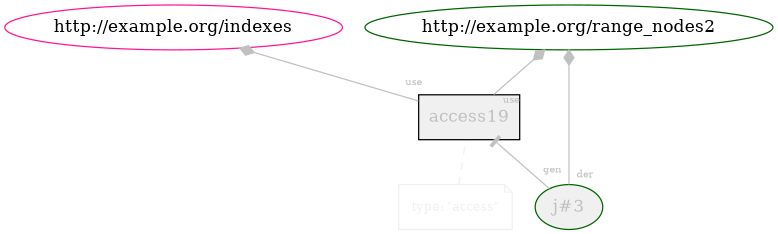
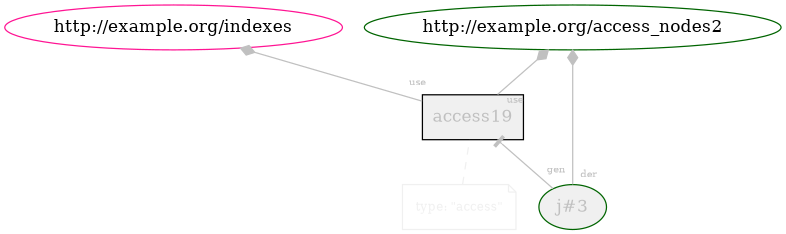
node "http://example.org/range_nodes2": label "http://example.org/range_nodes2" -> "http://example.org/access_nodes2"
